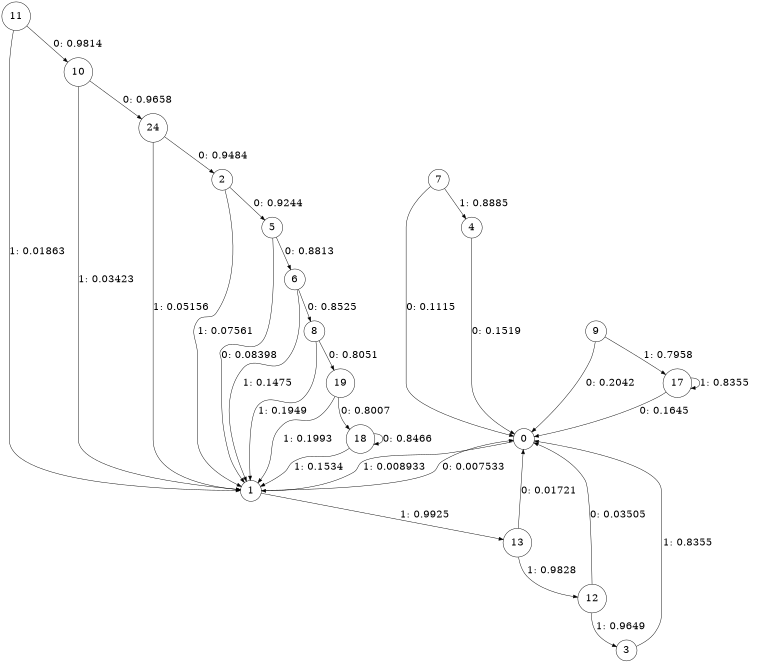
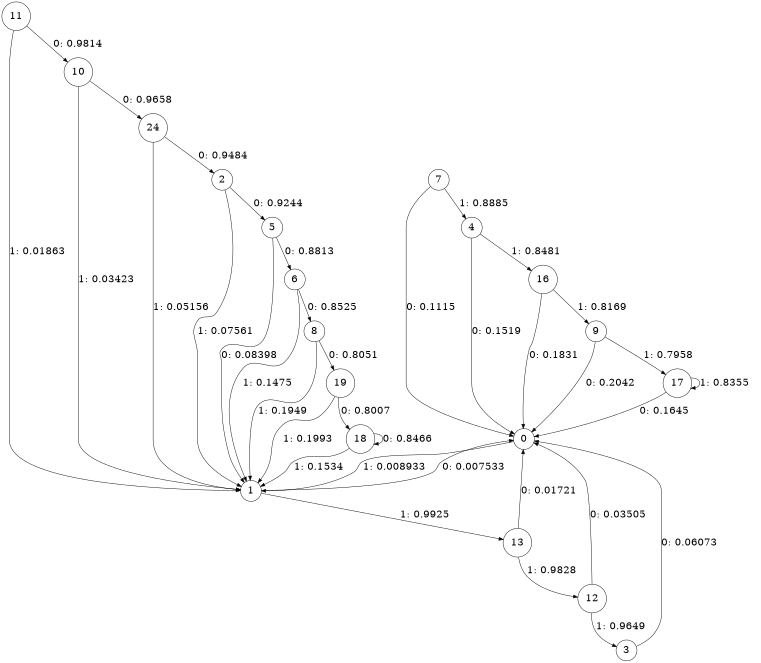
node "16": added
edge "3" -> "0": label "1: 0.8355   " -> "0: 0.06073  "
